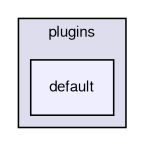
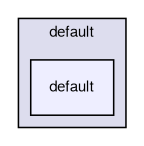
cluster "plugins": label "plugins" -> "default"
